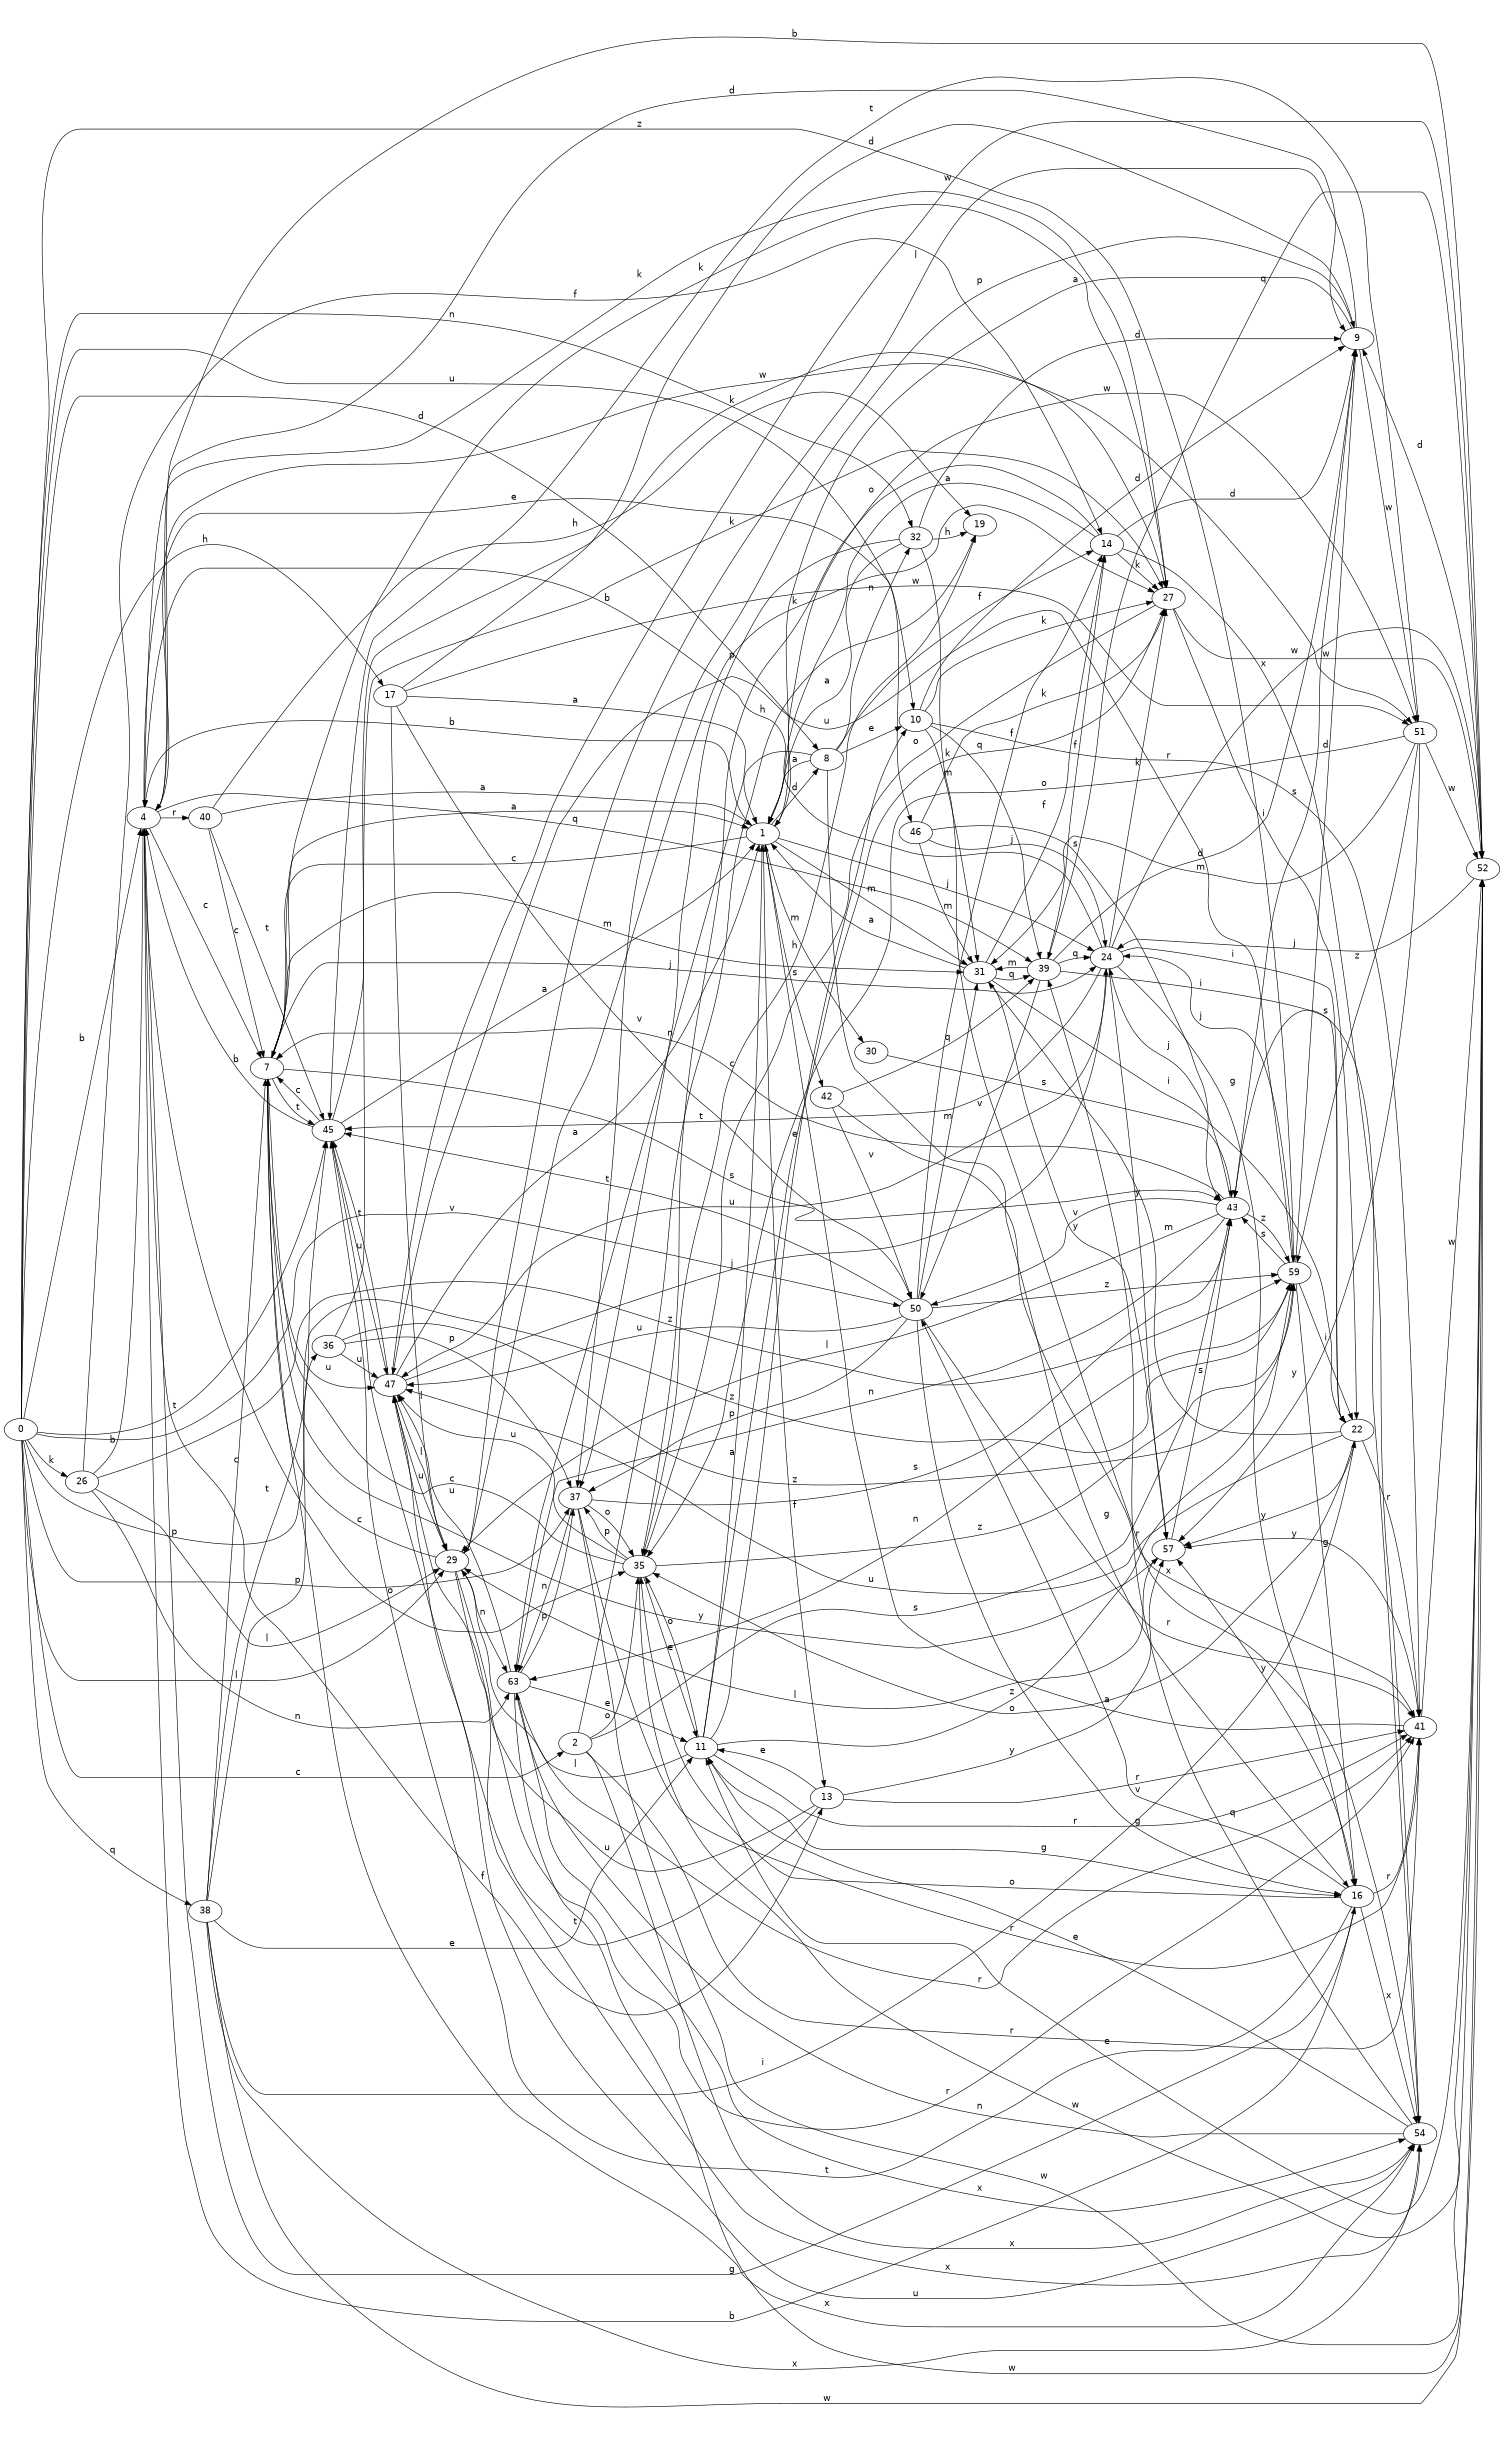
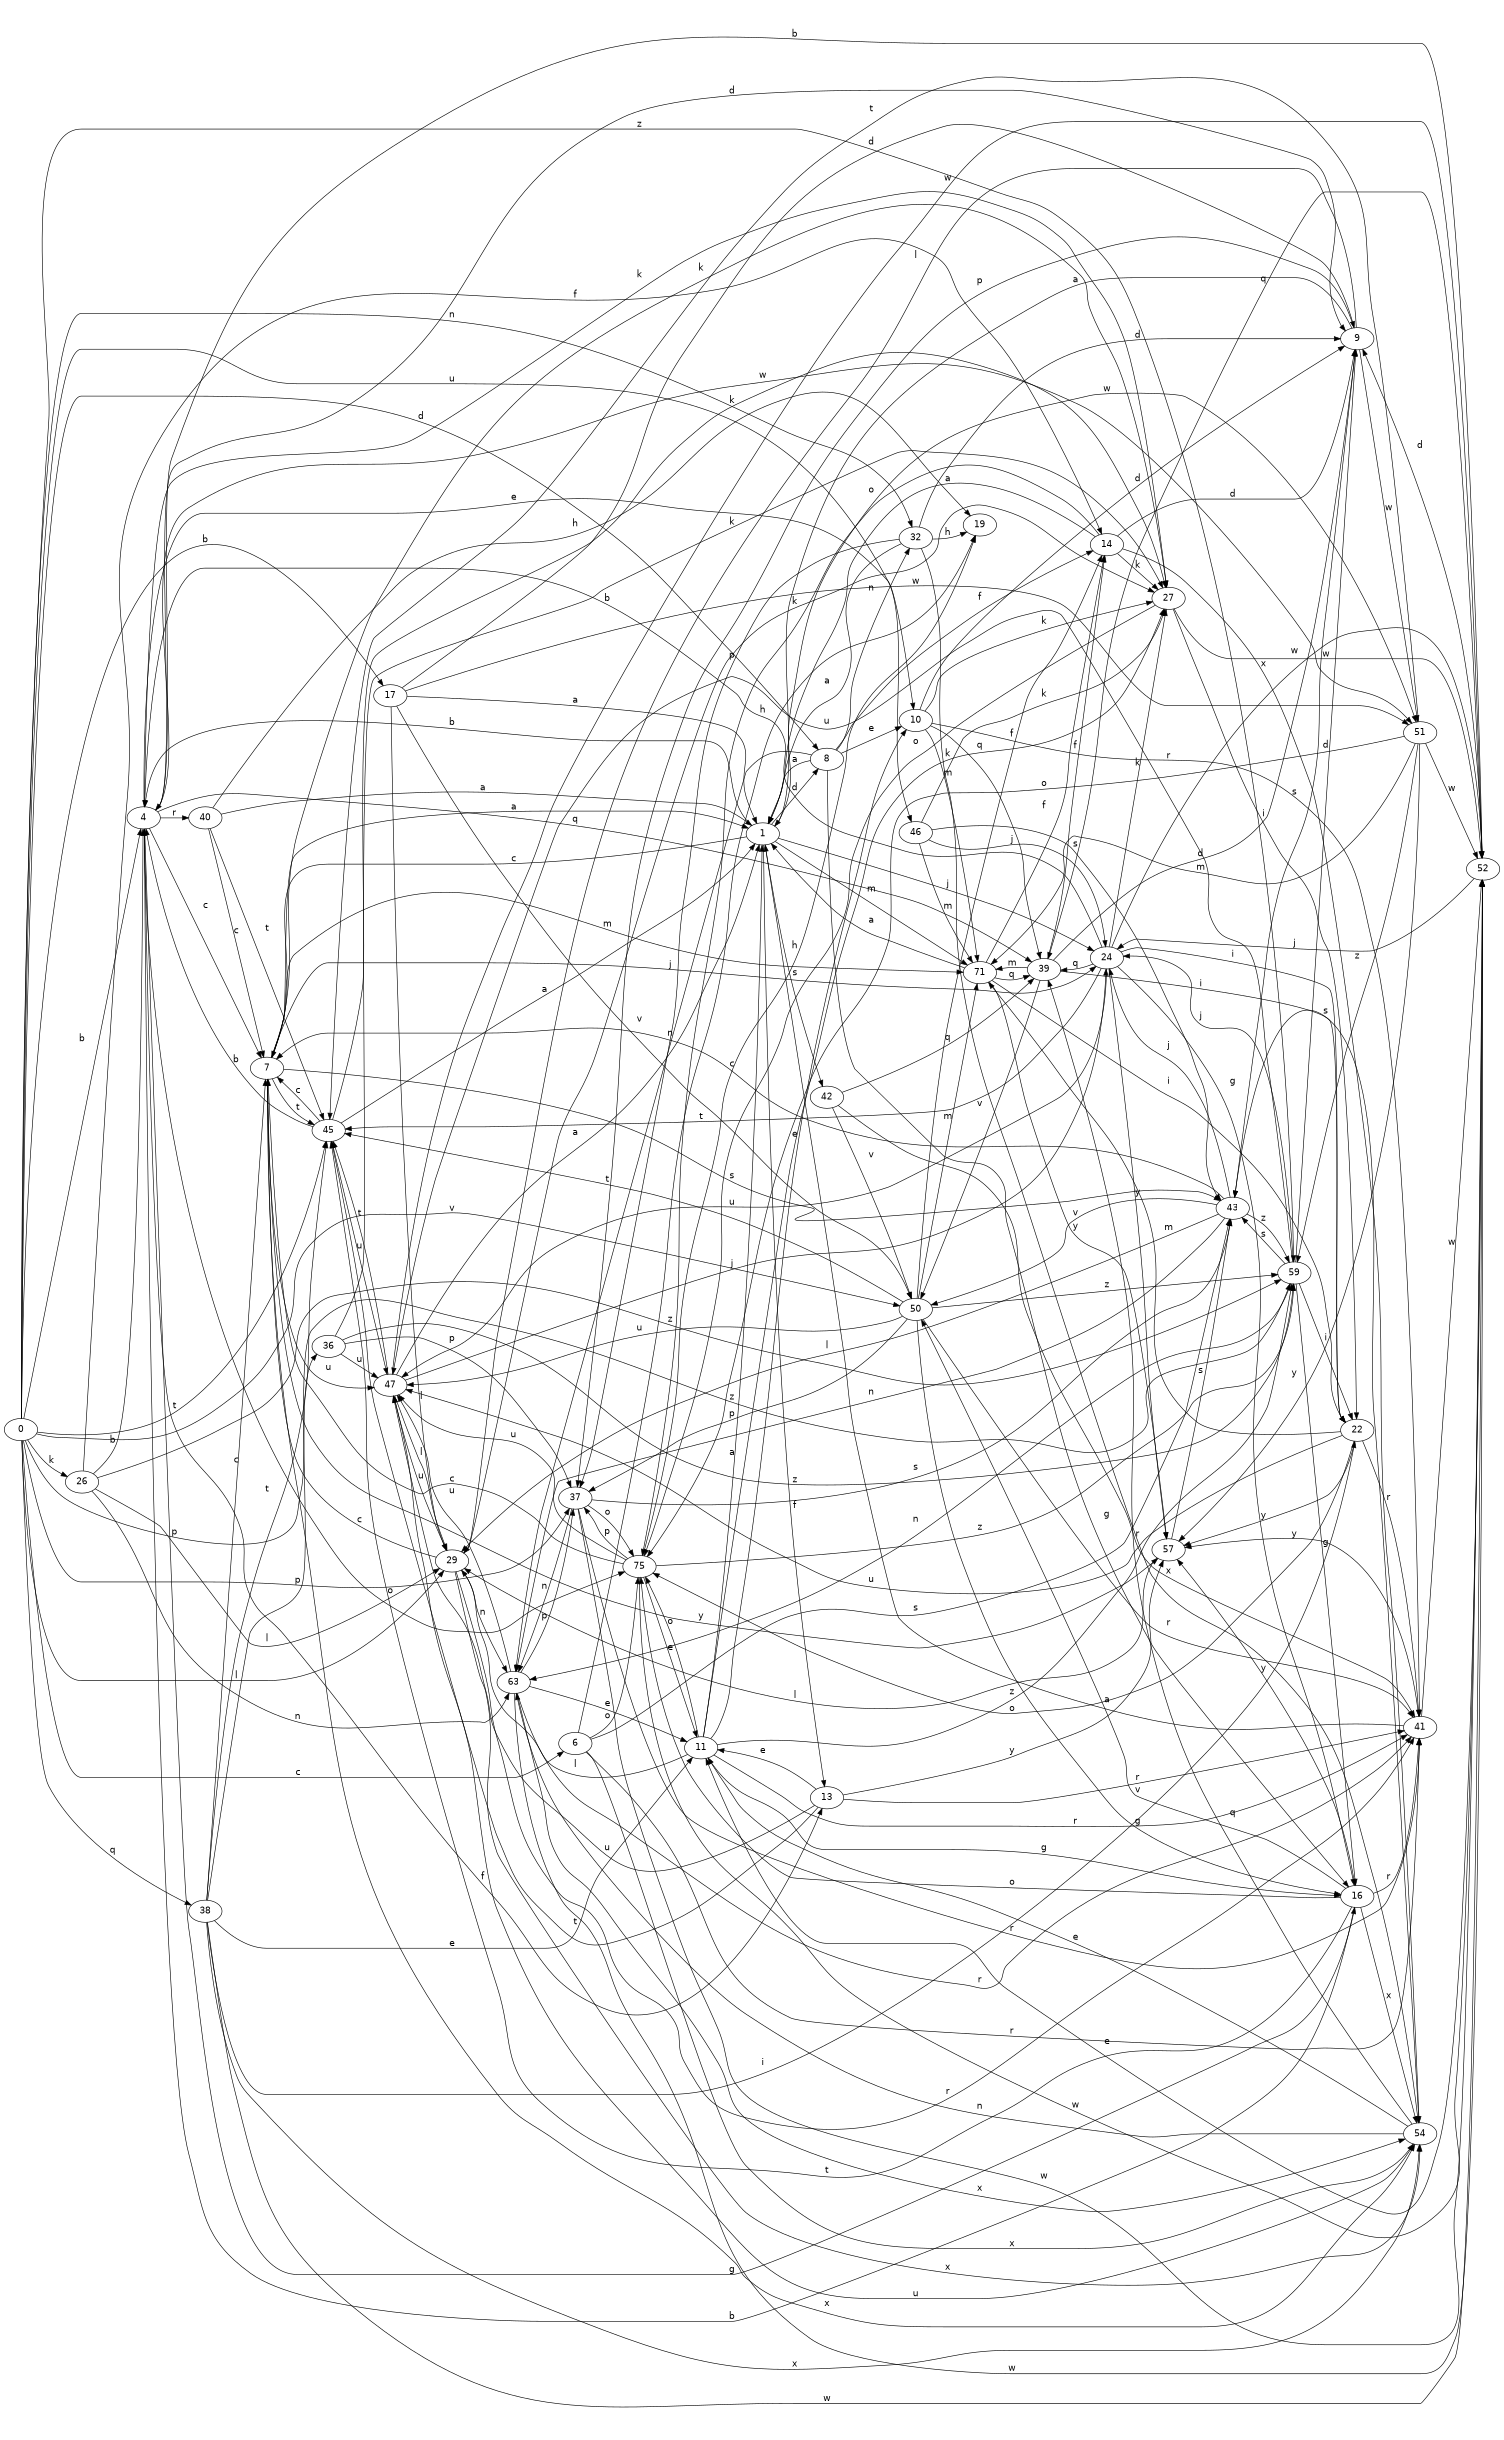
edge "0" -> "17": label "h" -> "b"
edge "39" -> "24": reversed
node "31": label "31" -> "71"
node "30": removed
node "35": label "35" -> "75"
node "2": label "2" -> "6"
